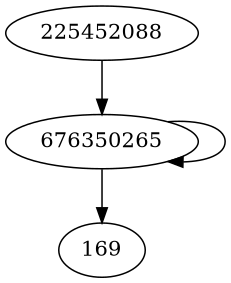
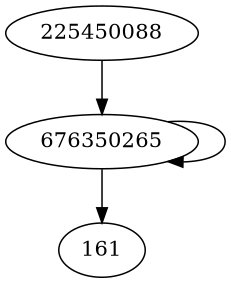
node "225452088": label "225452088" -> "225450088"
node "169": label "169" -> "161"
